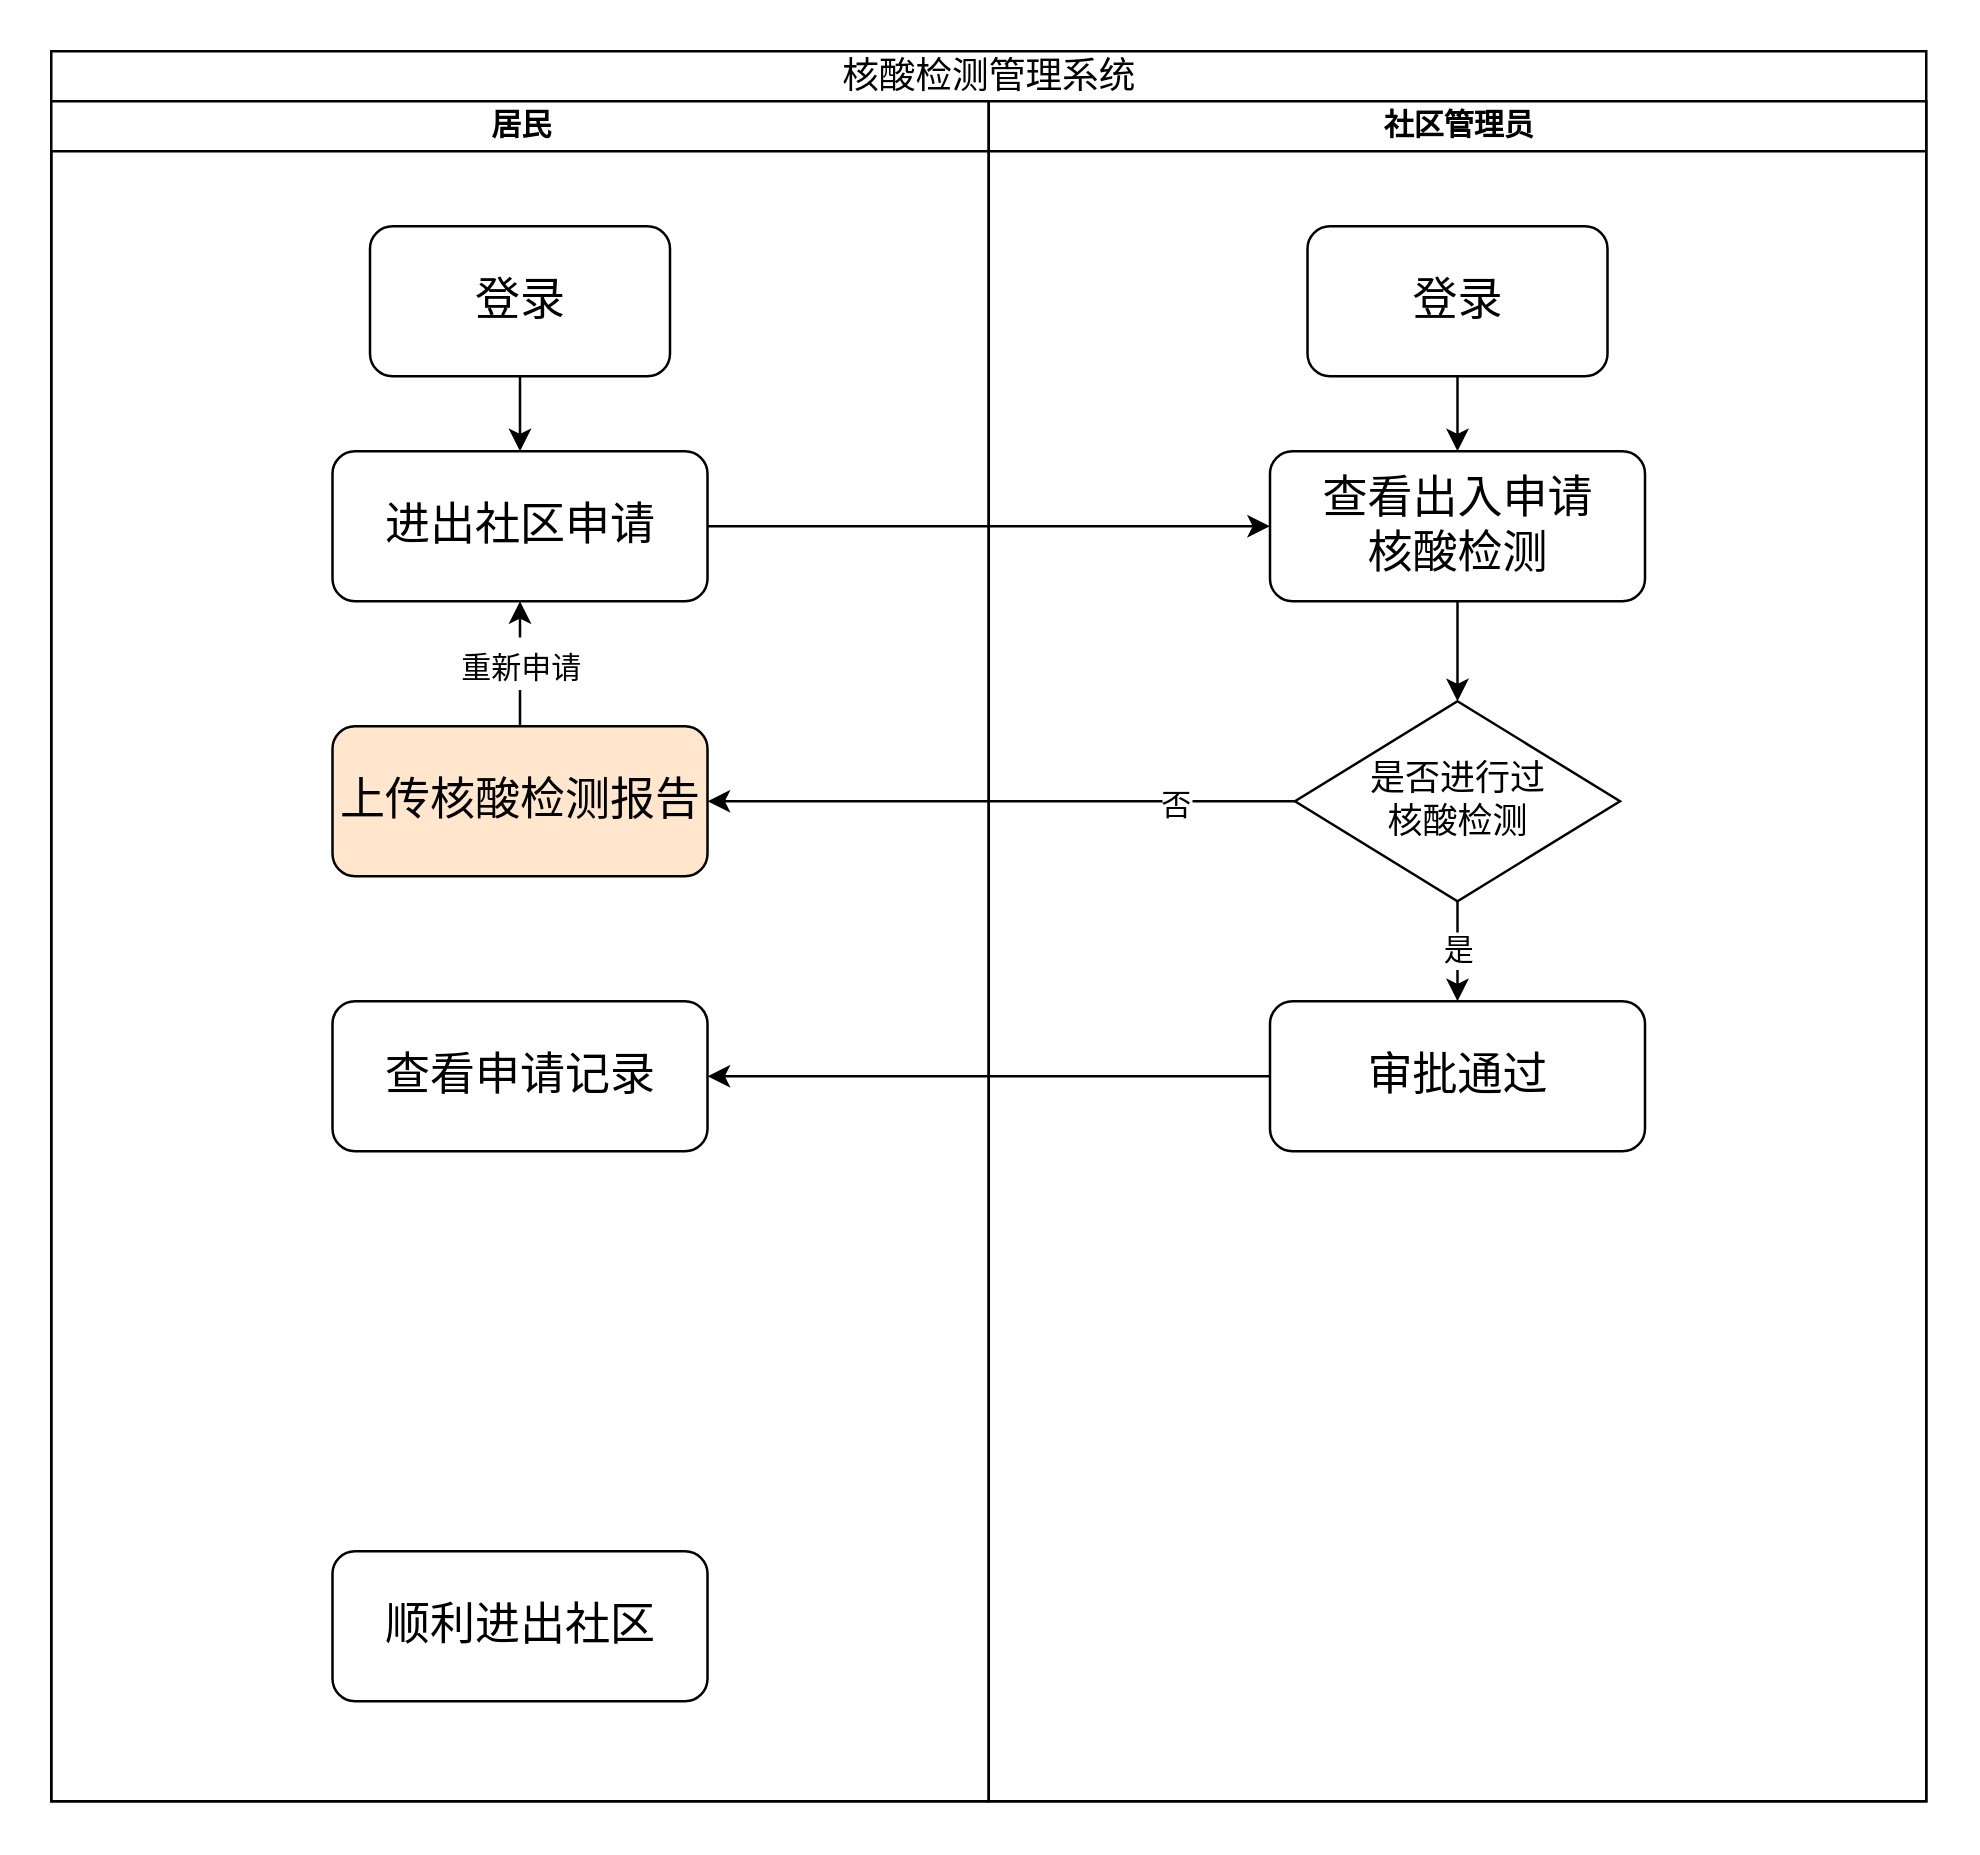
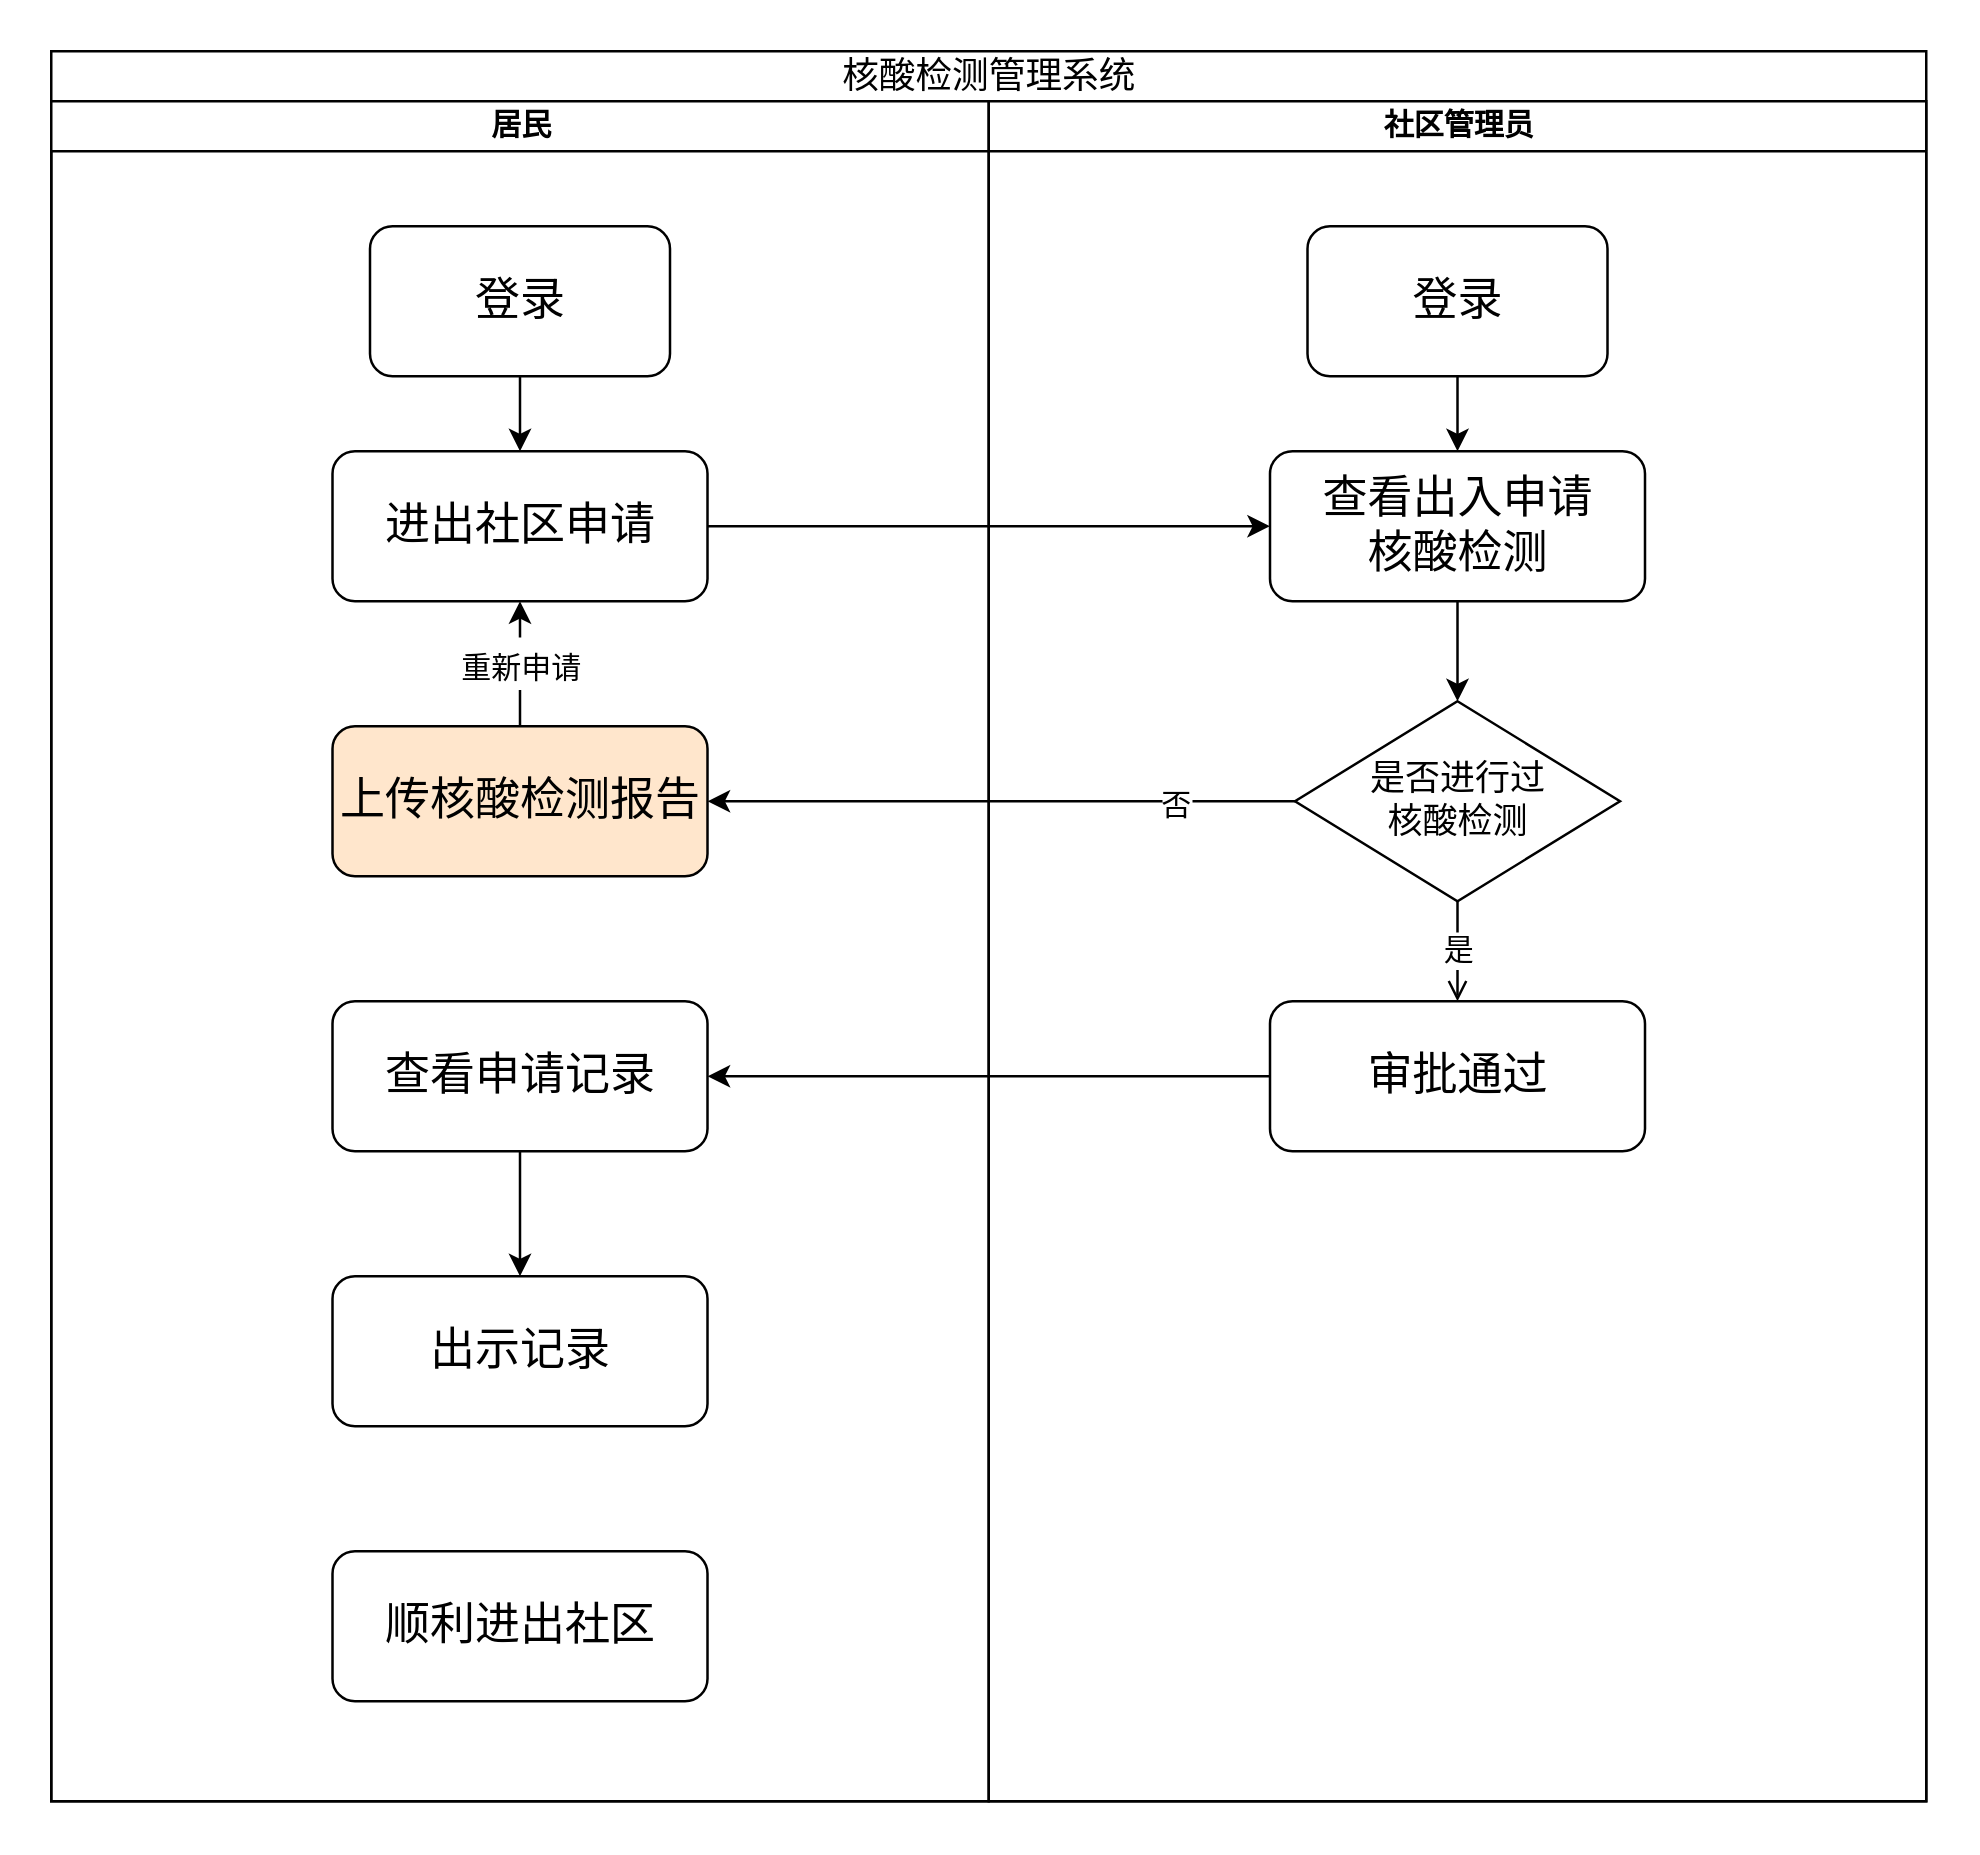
edge "是否进行过 核酸检测" -> "审批通过": arrowhead classic -> open
edge "查看申请记录" -> "出示记录": added
node "出示记录": added
